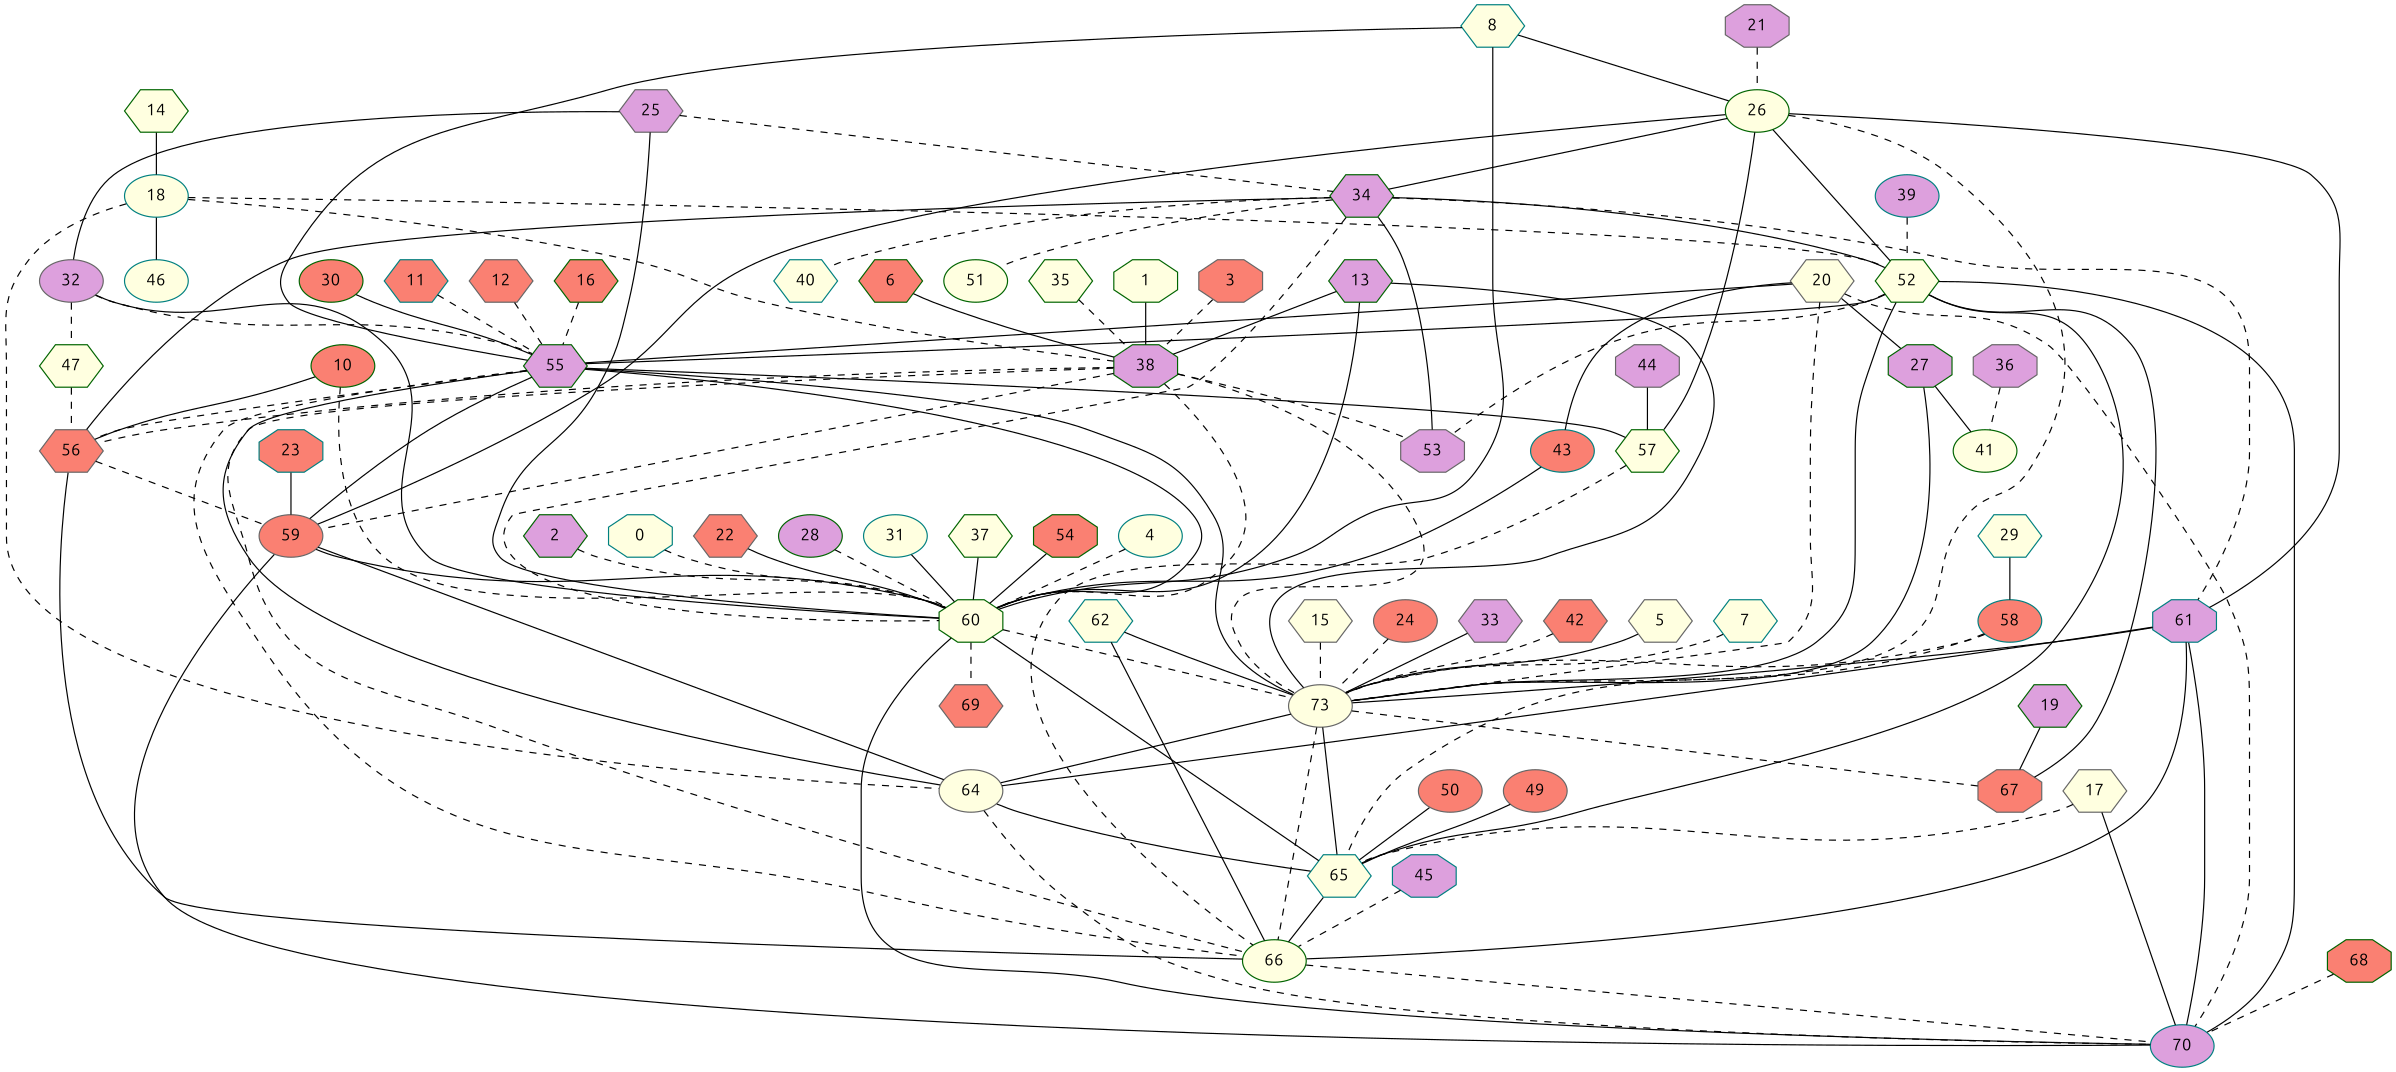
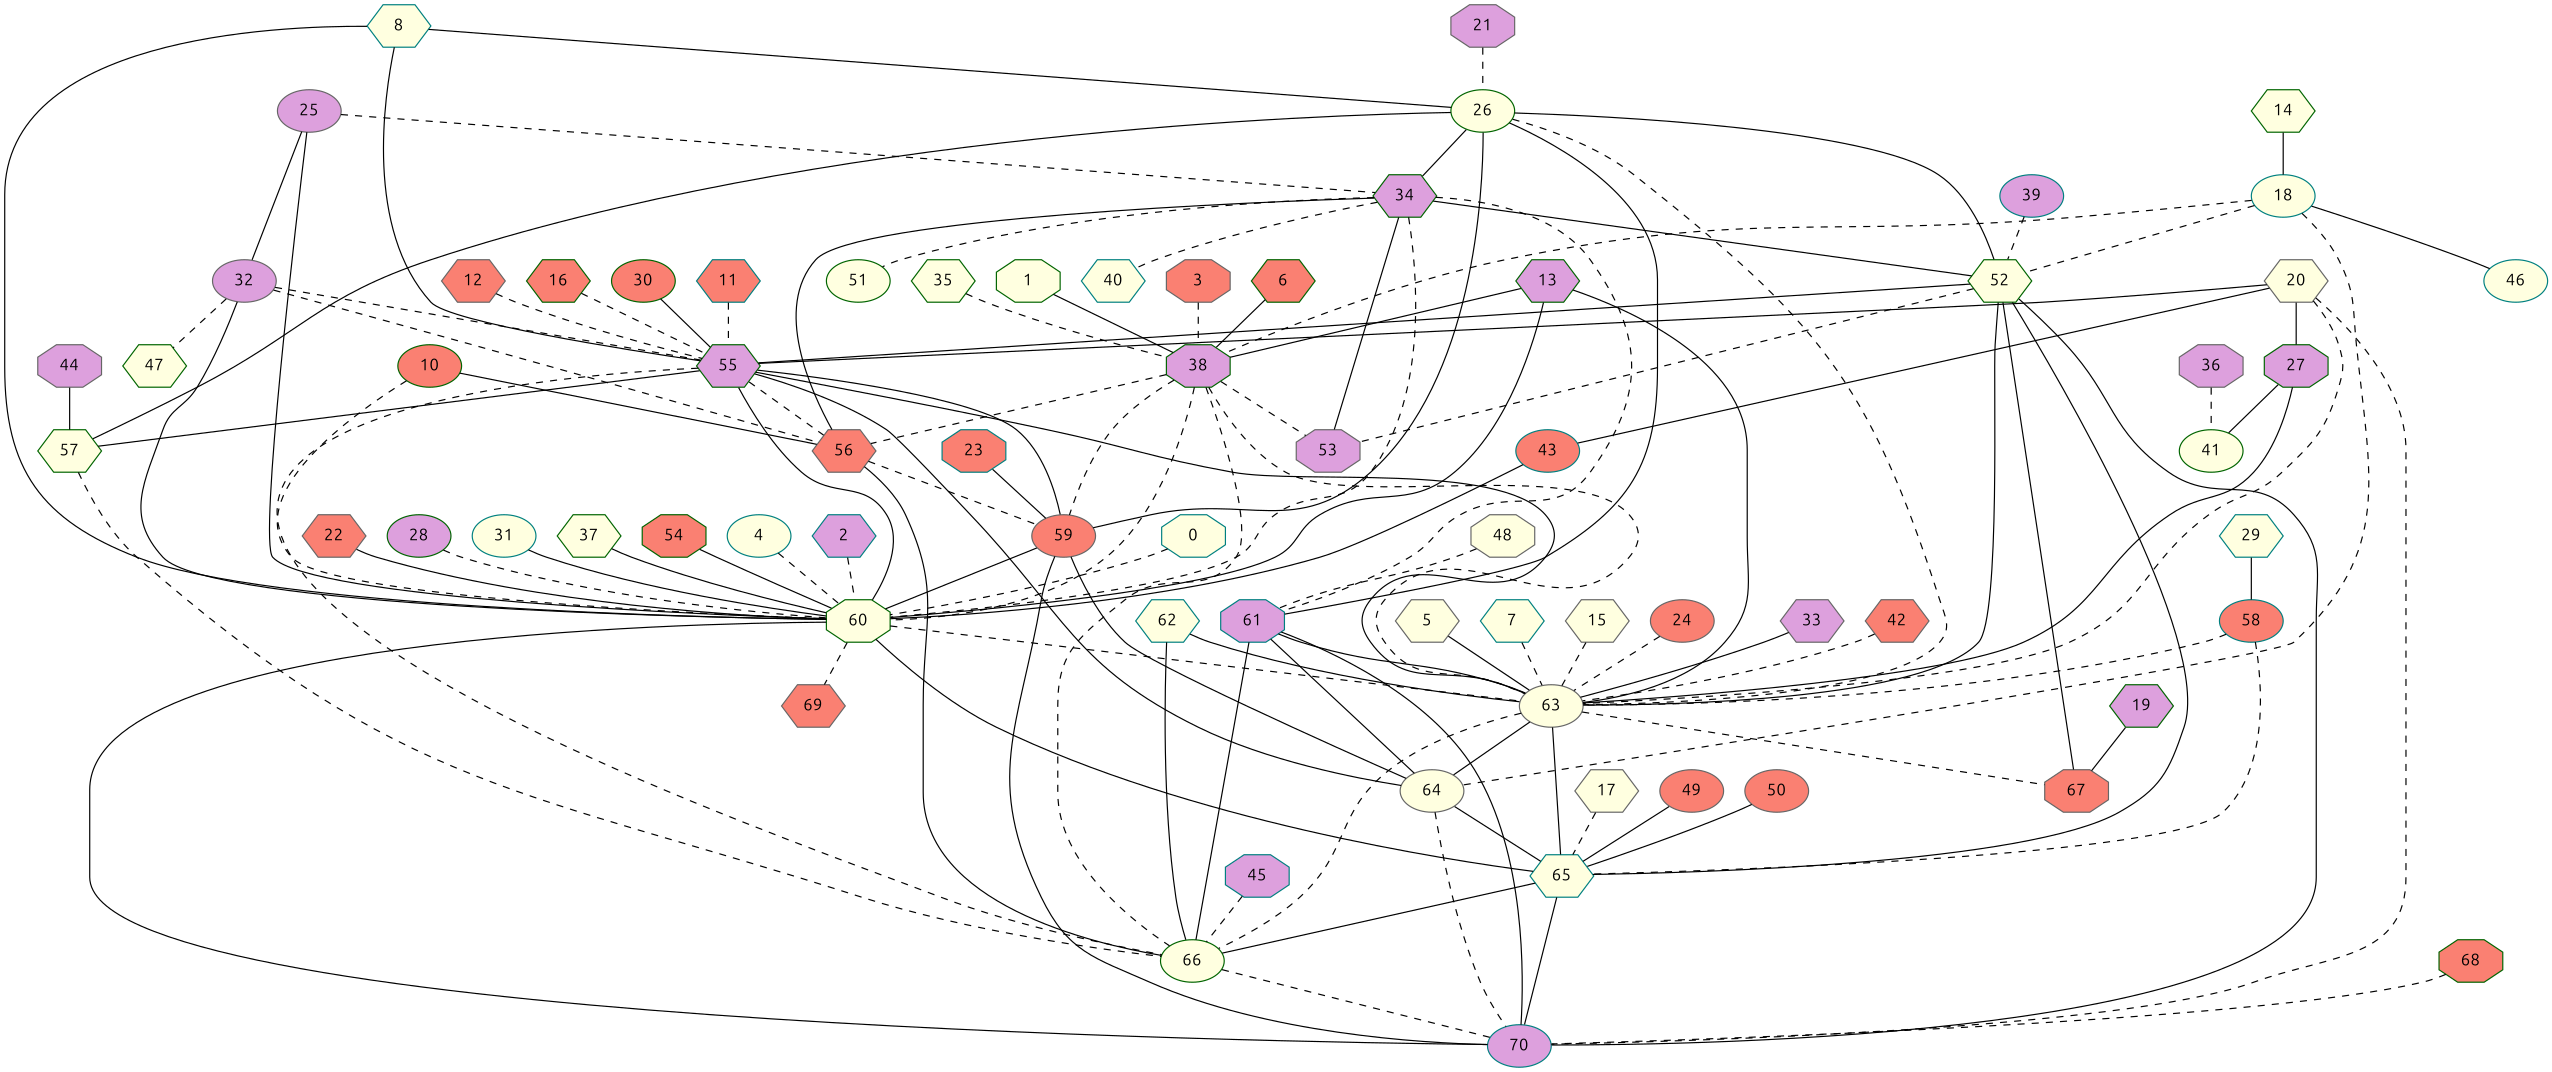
node "25": shape hexagon -> ellipse
edge "47" -- "56": now "32" -- "56"
node "2": color darkgreen -> teal
node "48": added
node "73": label "73" -> "63"
edge "17" -- "70": now "65" -- "70"
